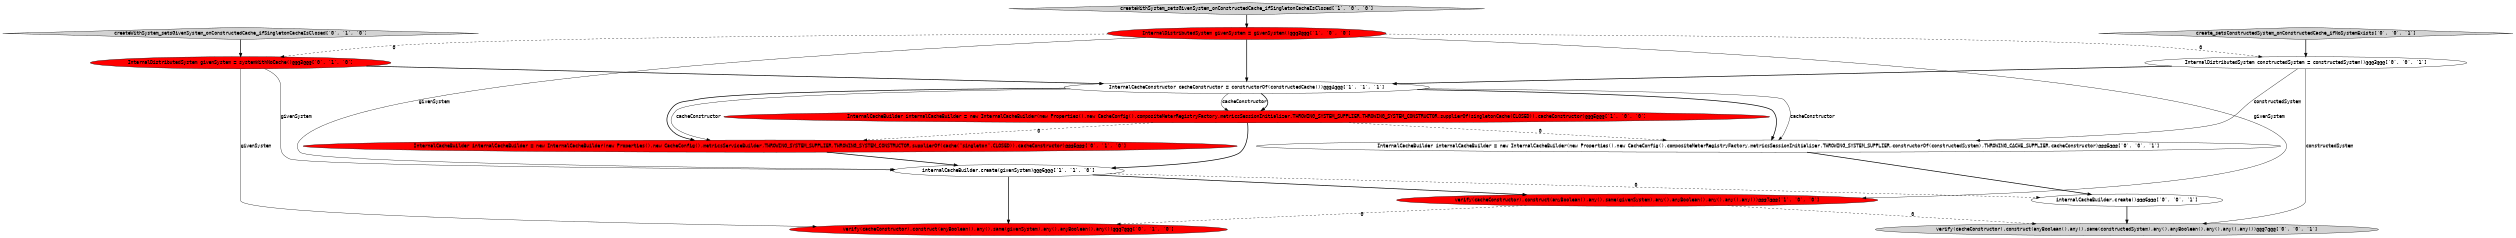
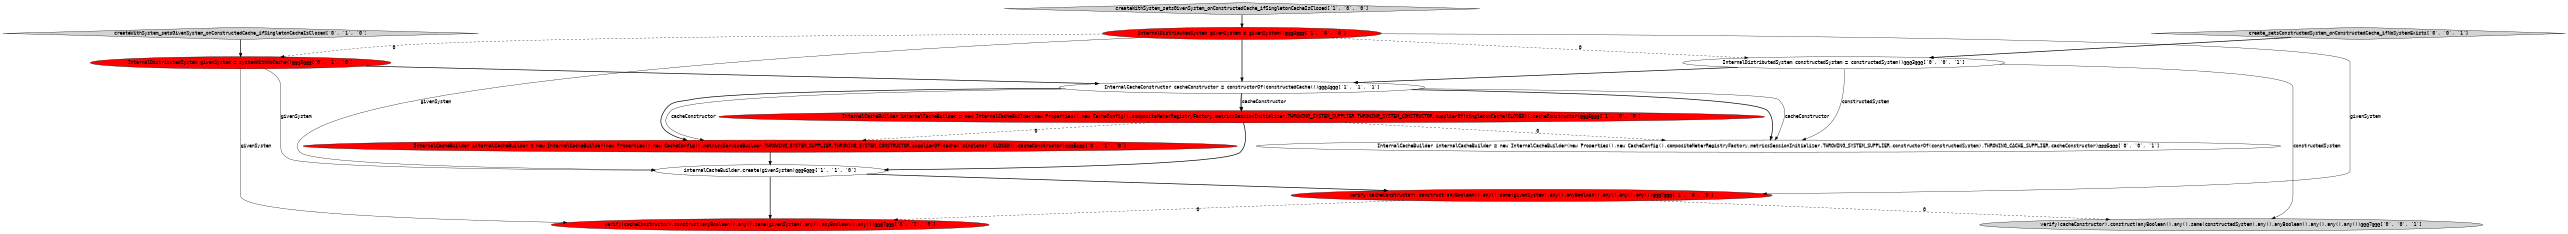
node "internalCacheBuilder.create()@@@6@@@['0', '0', '1']": removed
